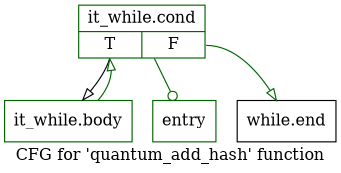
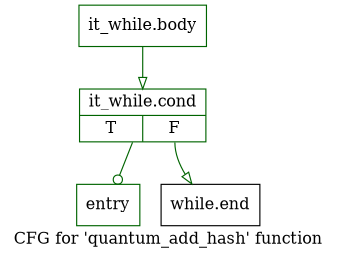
edge "it_while.cond" -> "it_while.body": removed
